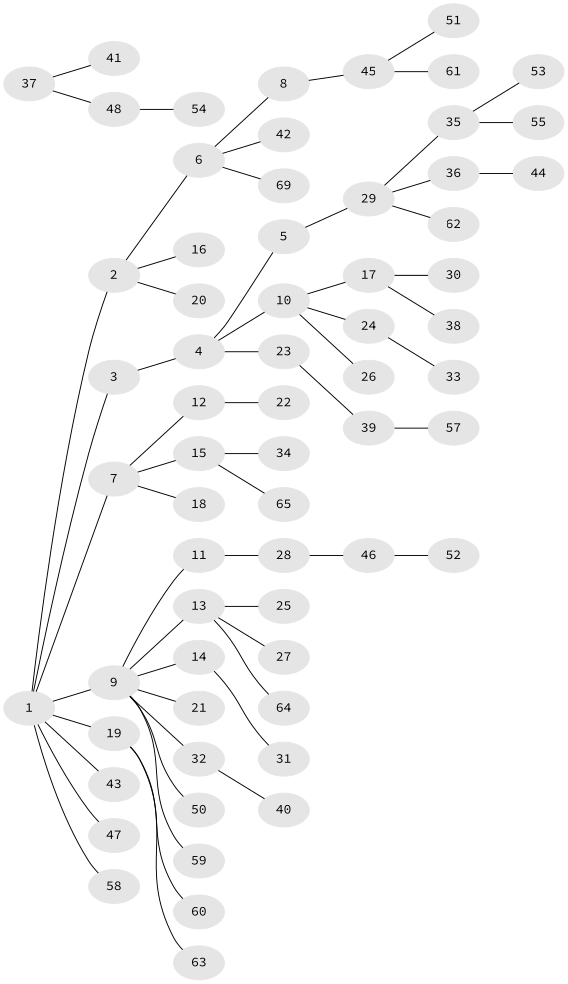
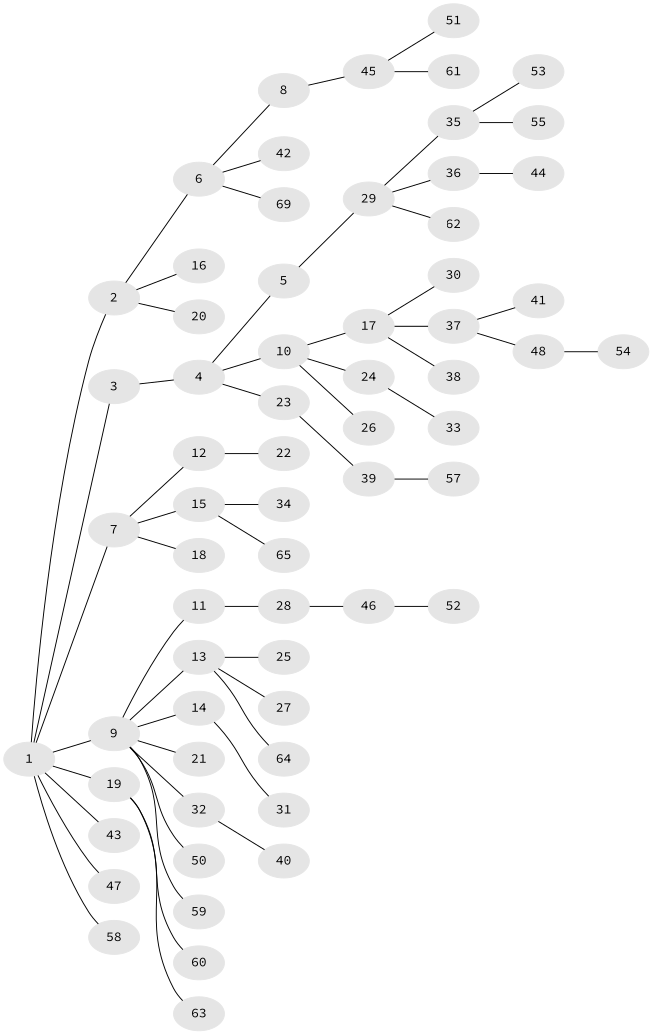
edge "17" -- "37": added
